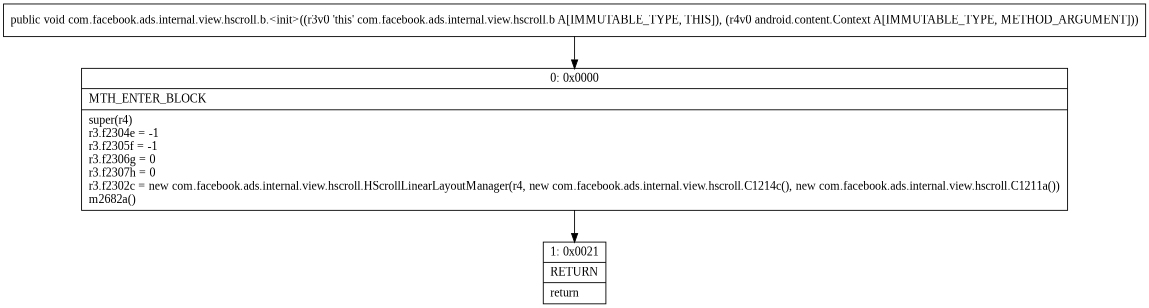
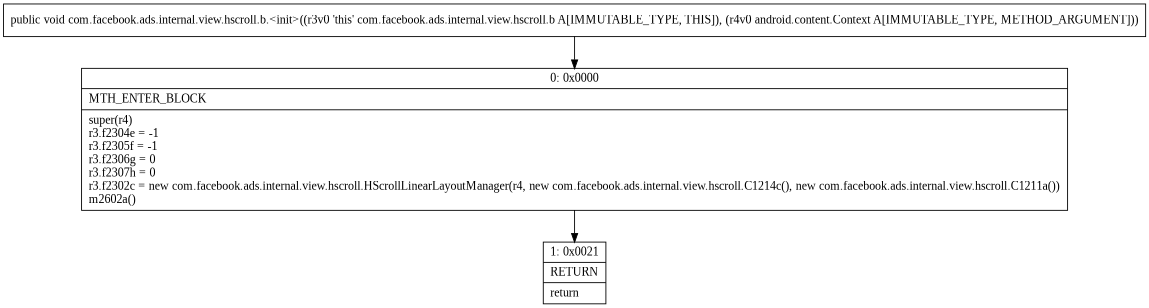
node "0: 0x0000": text "m2682a()" -> "m2602a()"
